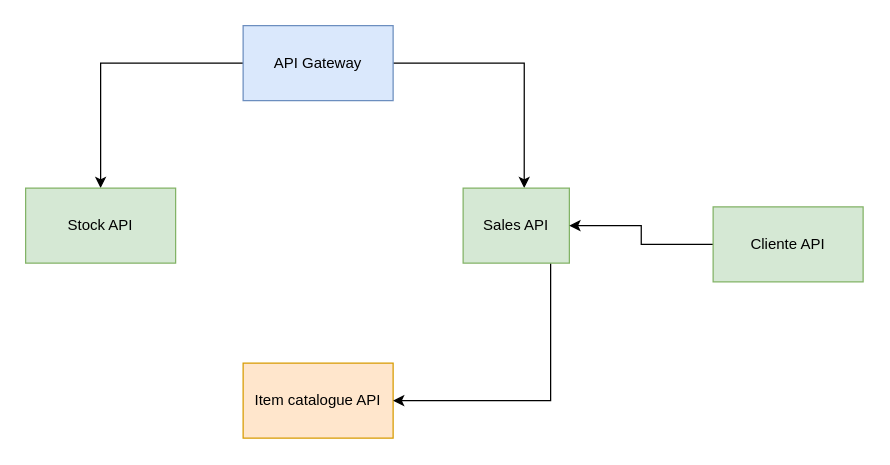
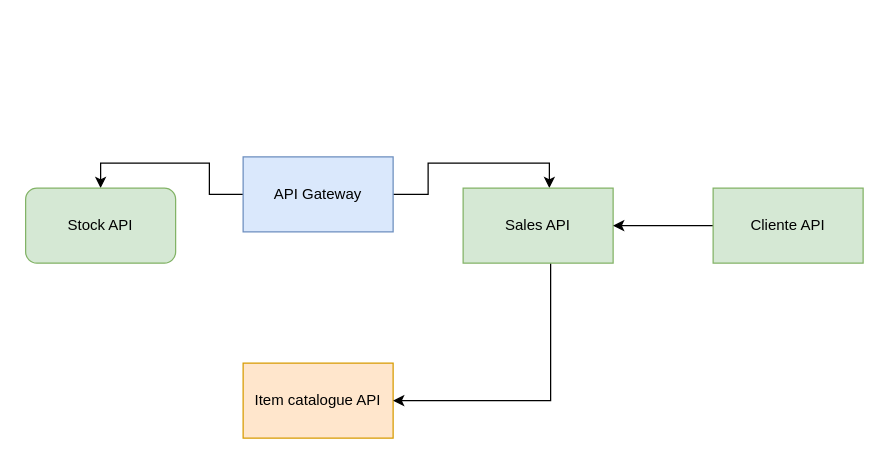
node "API Gateway": moved (318, 63) -> (318, 194)
node "Stock API": shape rectangle -> rounded rectangle
node "Sales API": size 106x75 -> 150x75
node "Cliente API": moved (788, 244) -> (788, 226)
